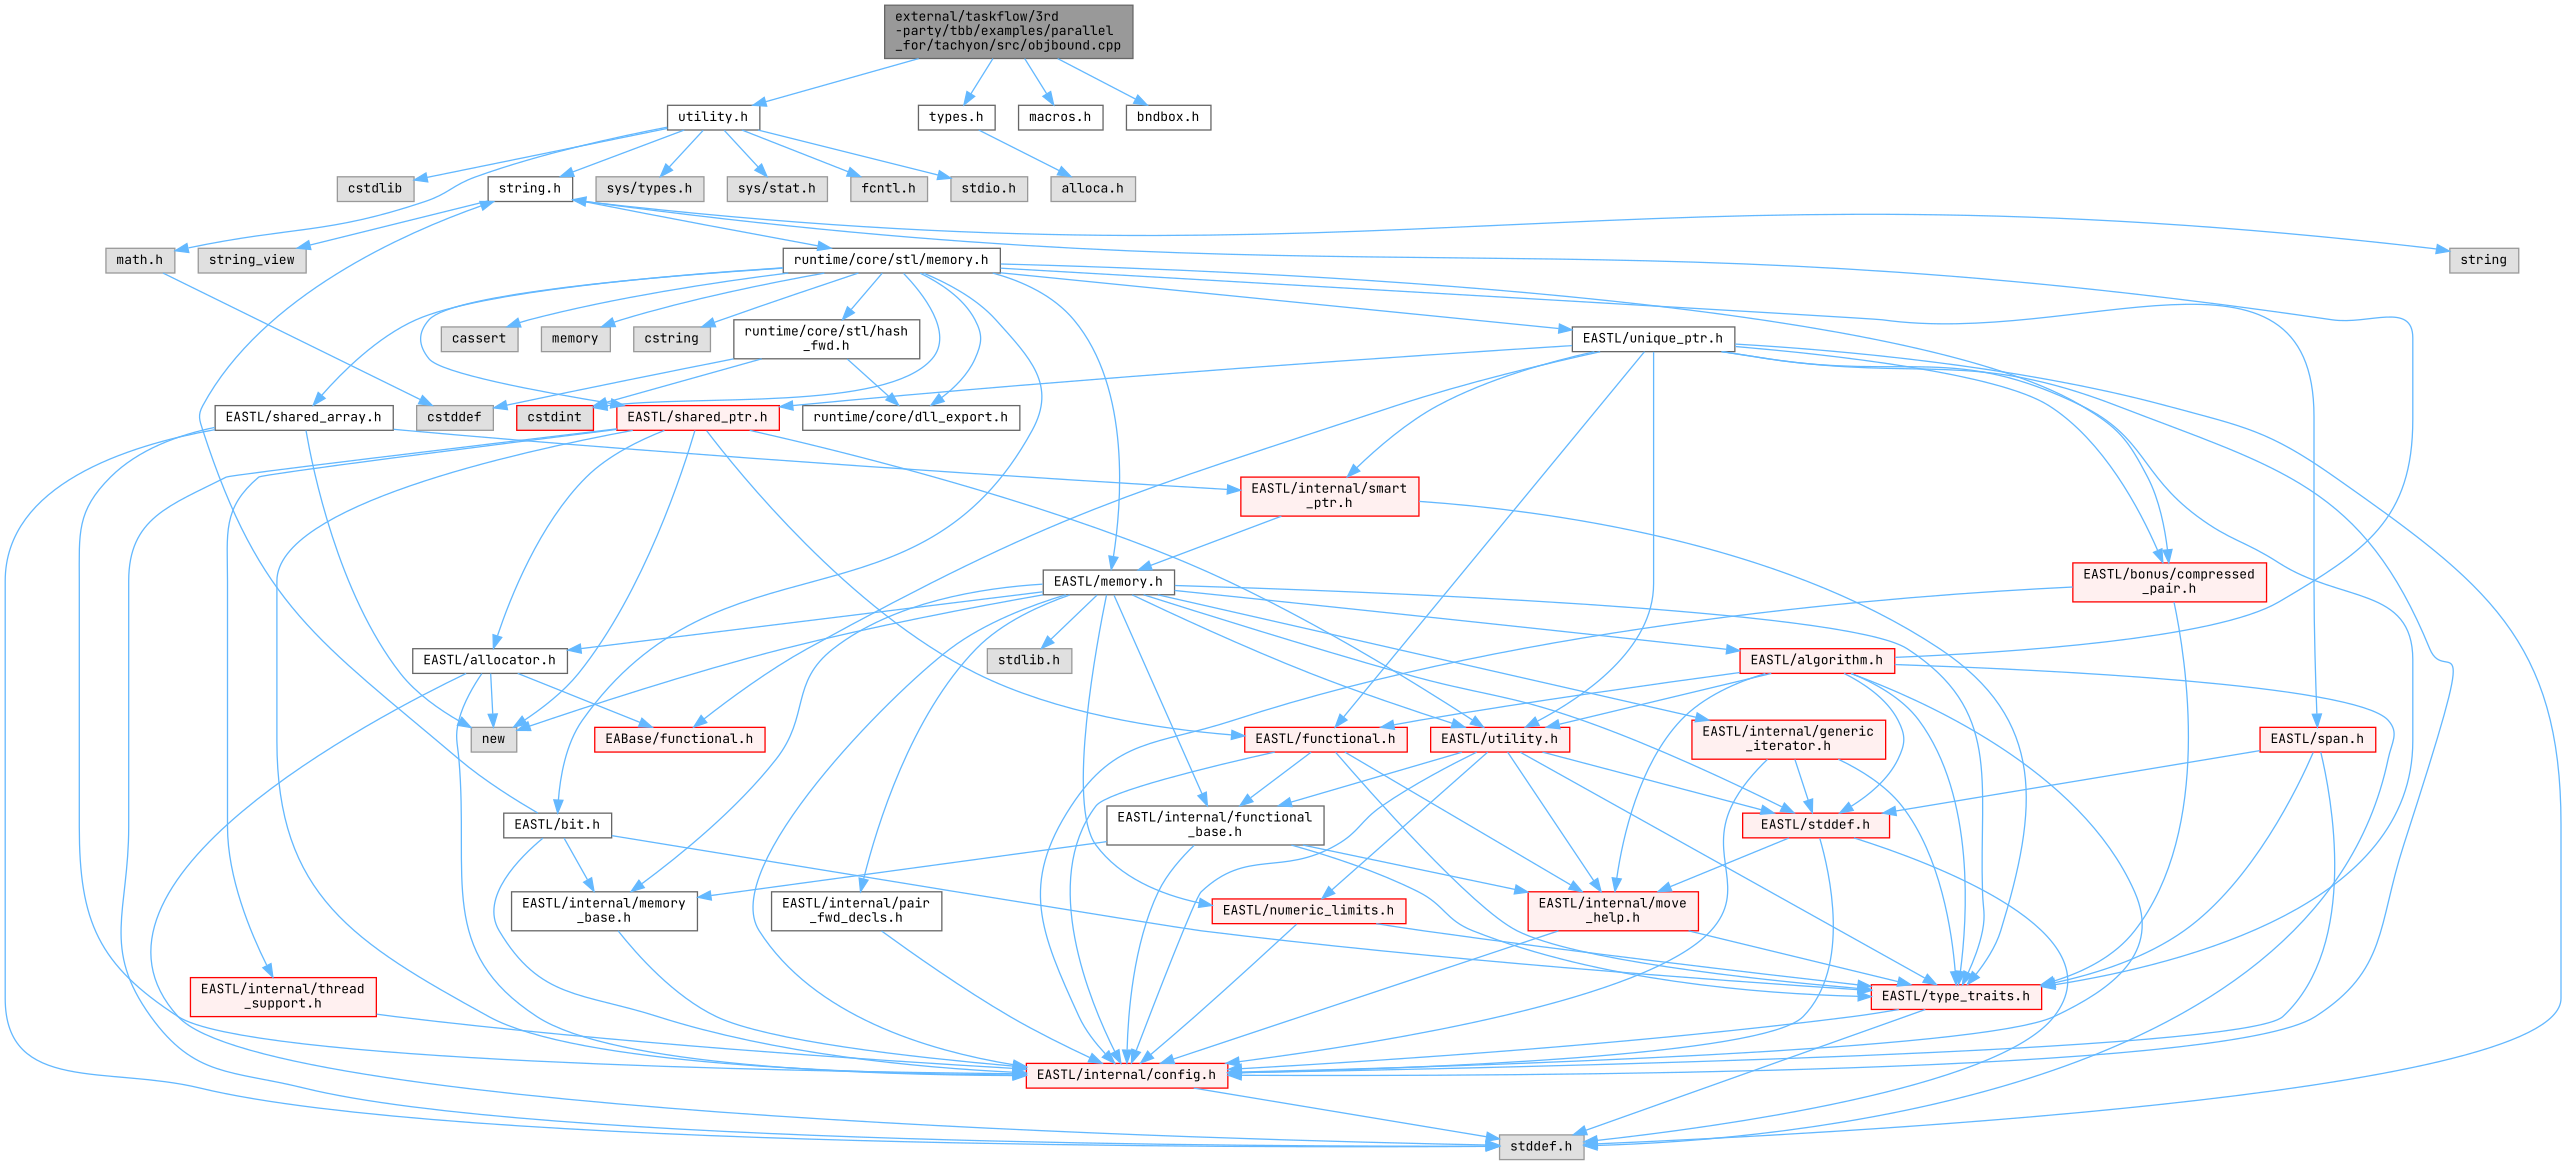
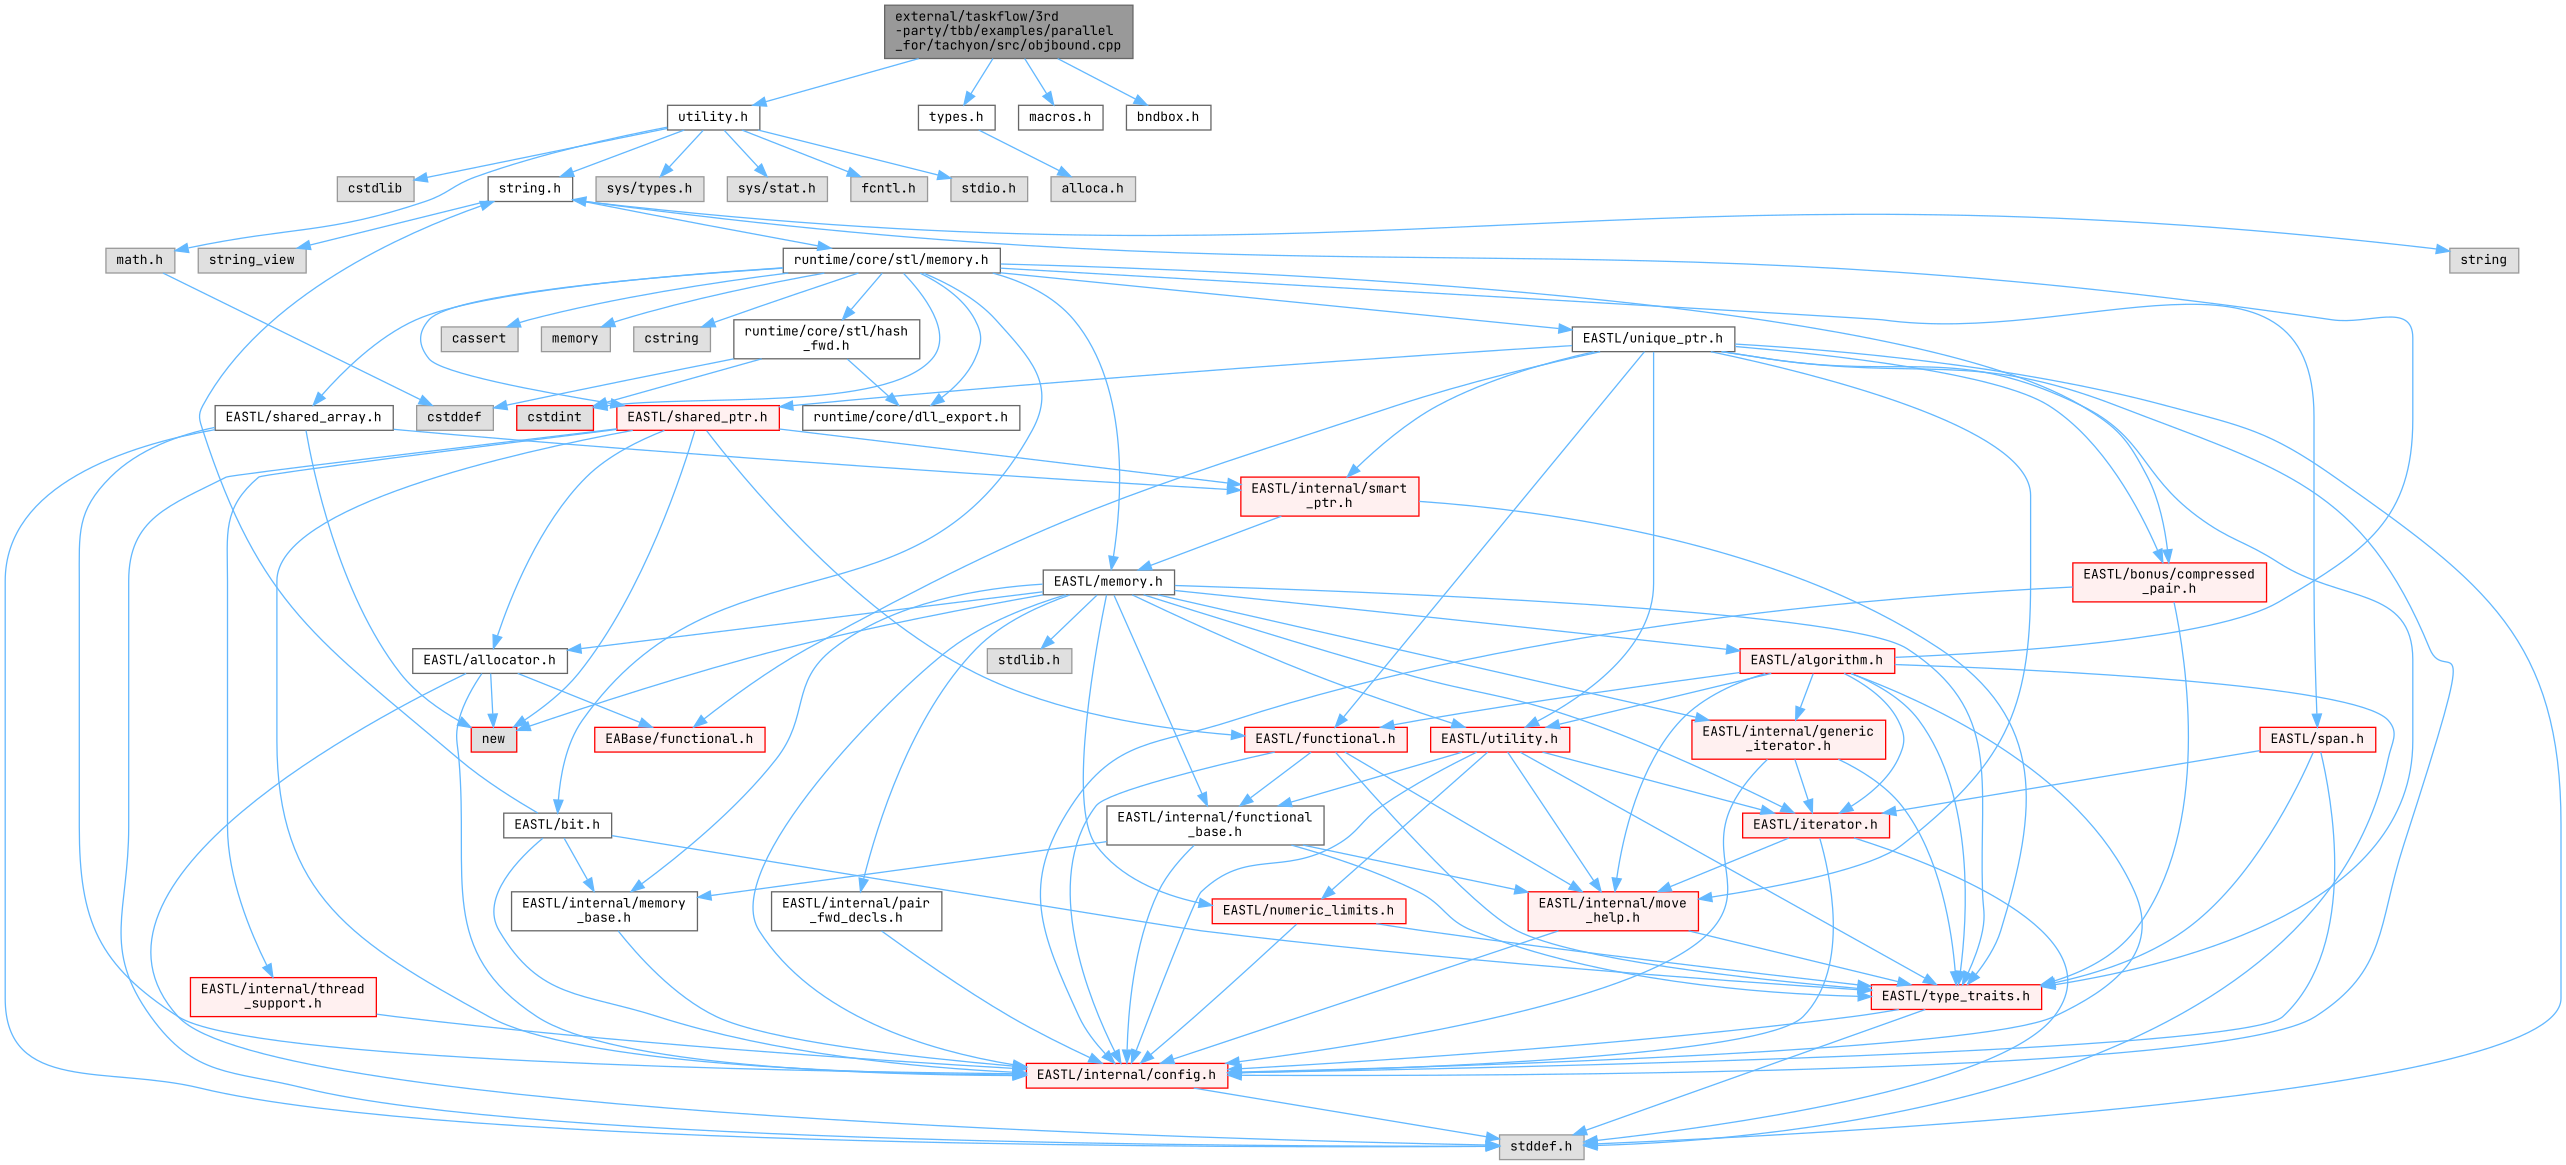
edge "EASTL/shared_ptr.h" -> "EASTL/utility.h": now "EASTL/shared_ptr.h" -> "EASTL/internal/smart _ptr.h"
edge "EASTL/unique_ptr.h" -> "EASTL/internal/move _help.h": added
edge "EASTL/algorithm.h" -> "EASTL/internal/generic _iterator.h": added
node "new": color grey60 -> red
node "EASTL/stddef.h": label "EASTL/stddef.h" -> "EASTL/iterator.h"
